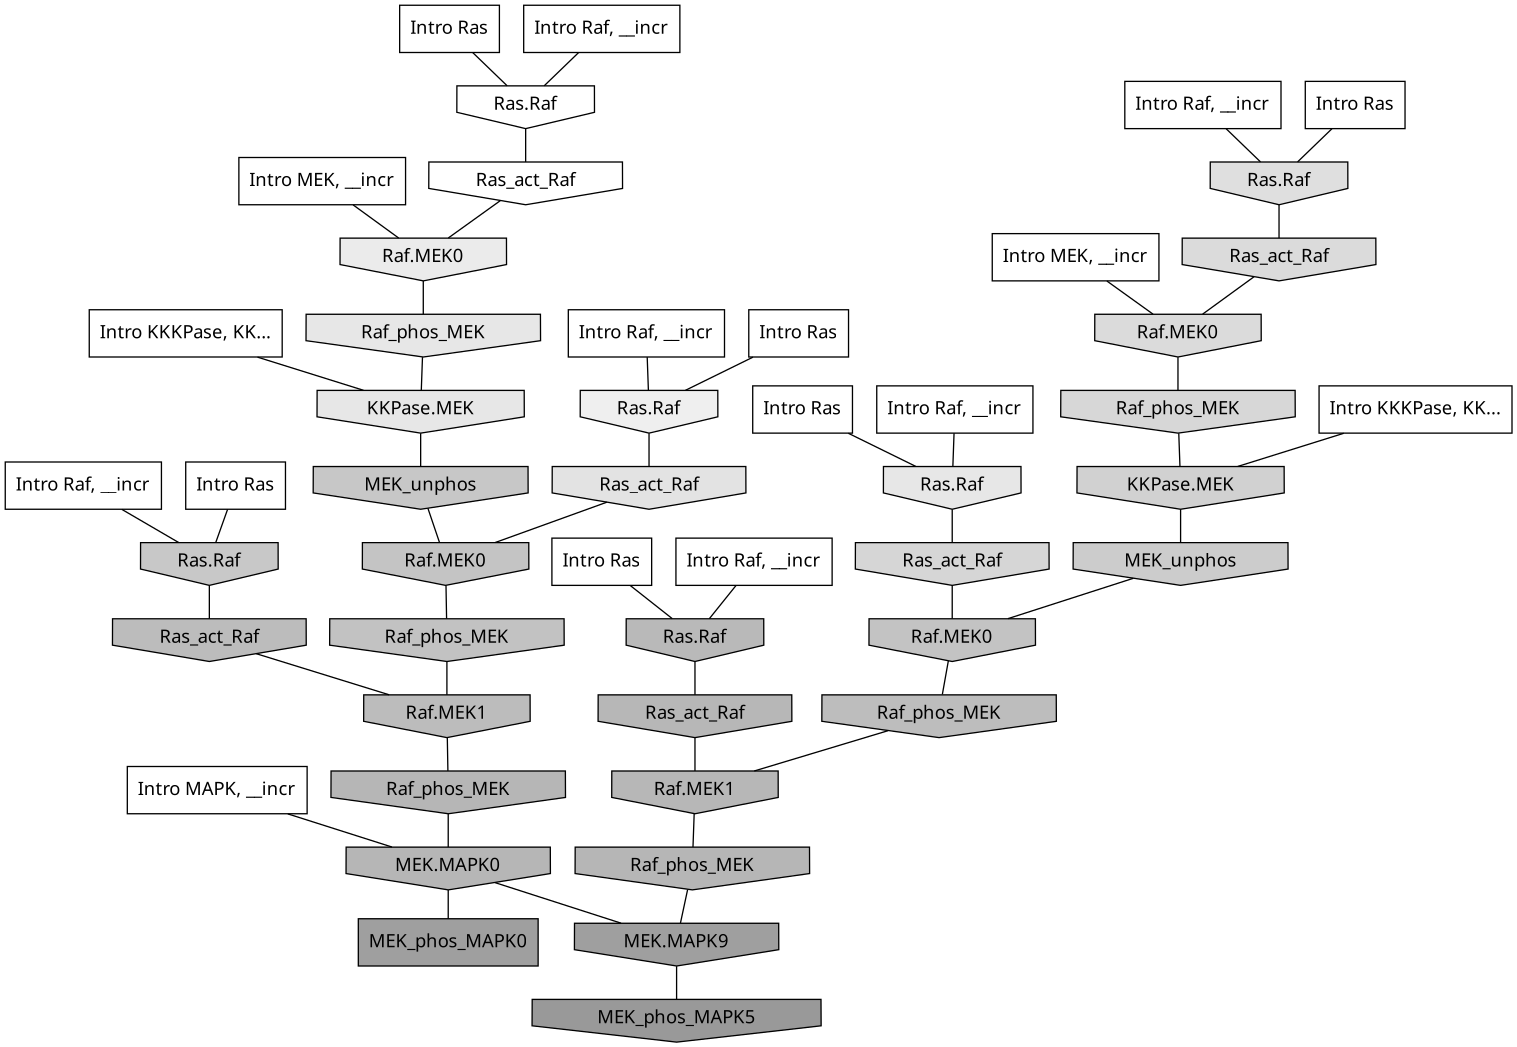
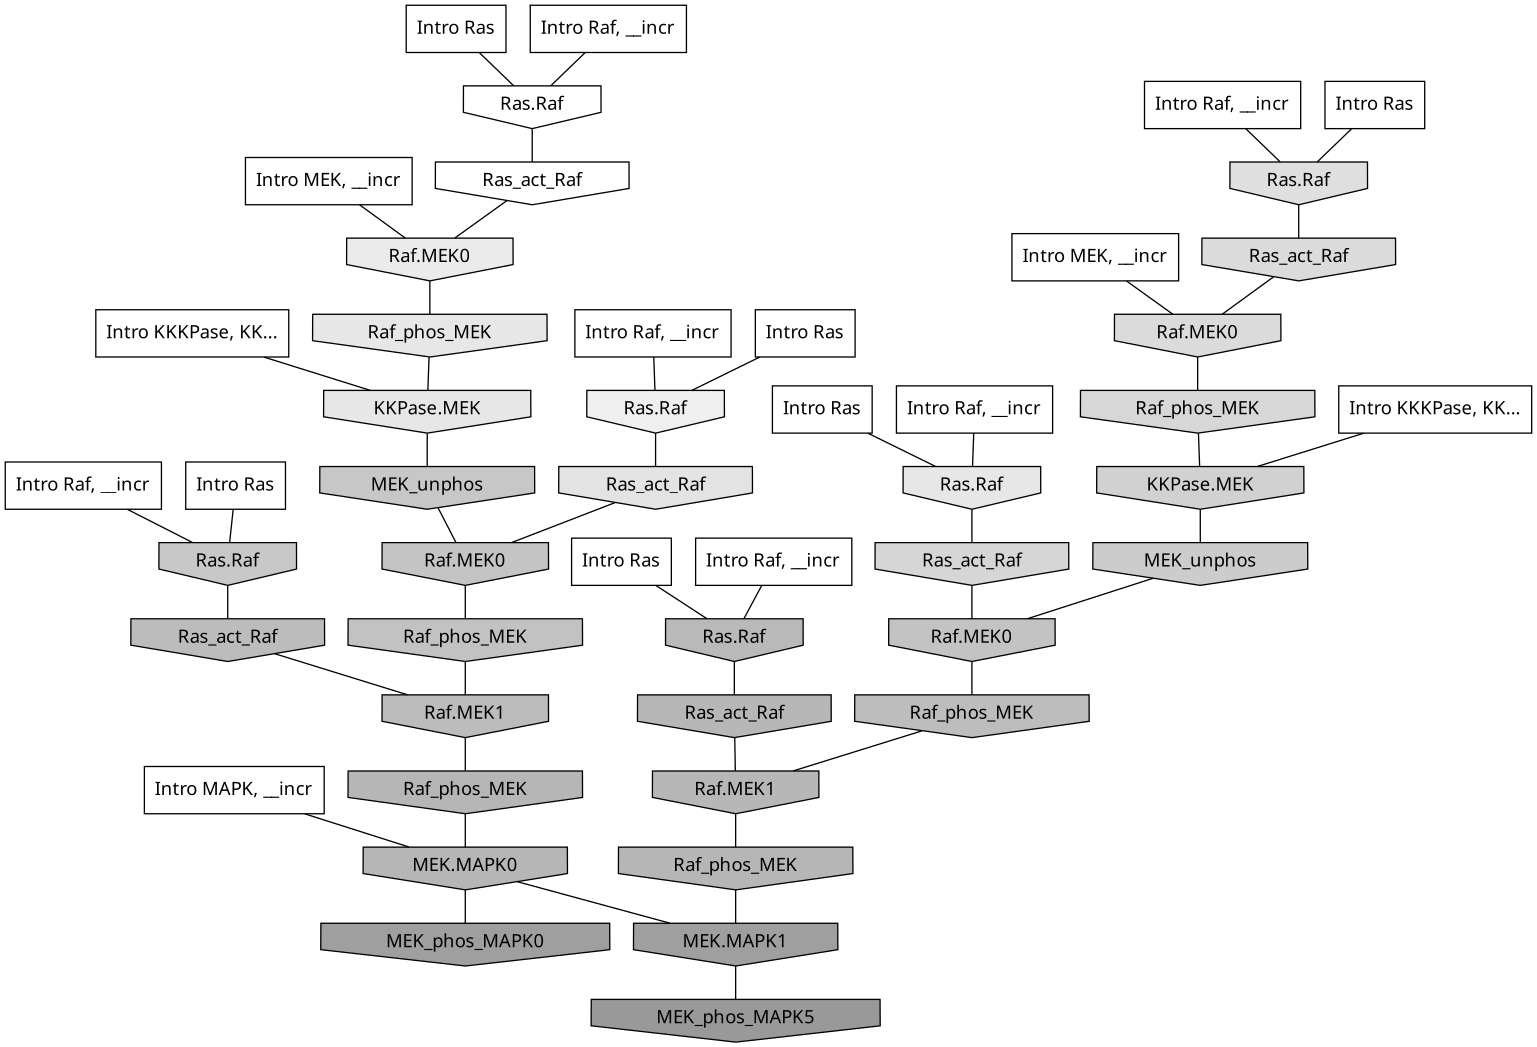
node "MEK_phos_MAPK0": shape box -> invhouse
node "MEK.MAPK9": label "MEK.MAPK9" -> "MEK.MAPK1"
